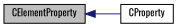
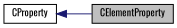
edge "CProperty" -> "CElementProperty": reversed
